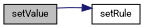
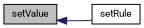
edge "setValue" -> "setRule": reversed
